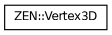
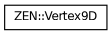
node "ZEN::Vertex3D": label "ZEN::Vertex3D" -> "ZEN::Vertex9D"
